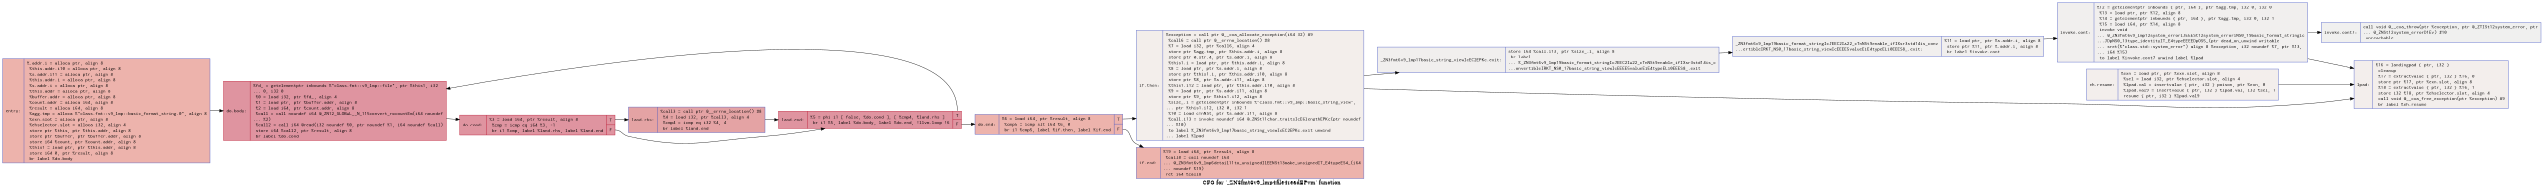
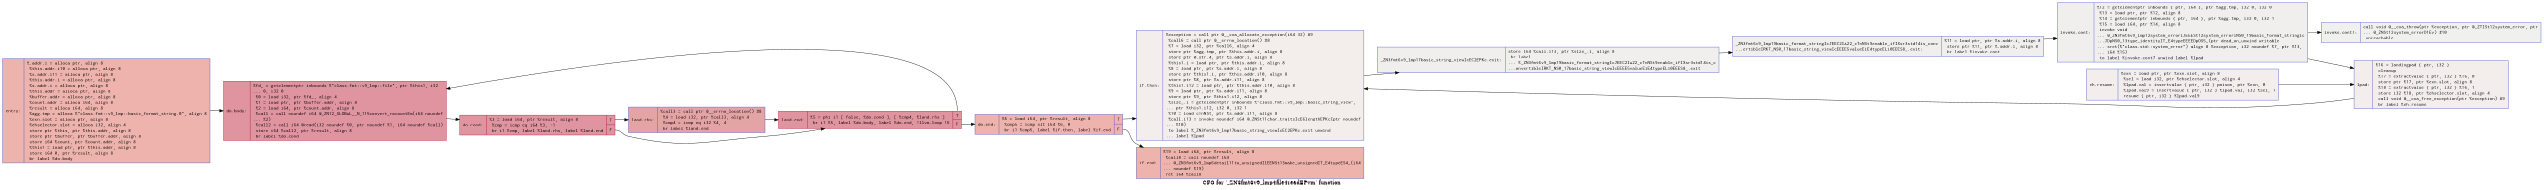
edge "if.then:" -> "lpad:": reversed
